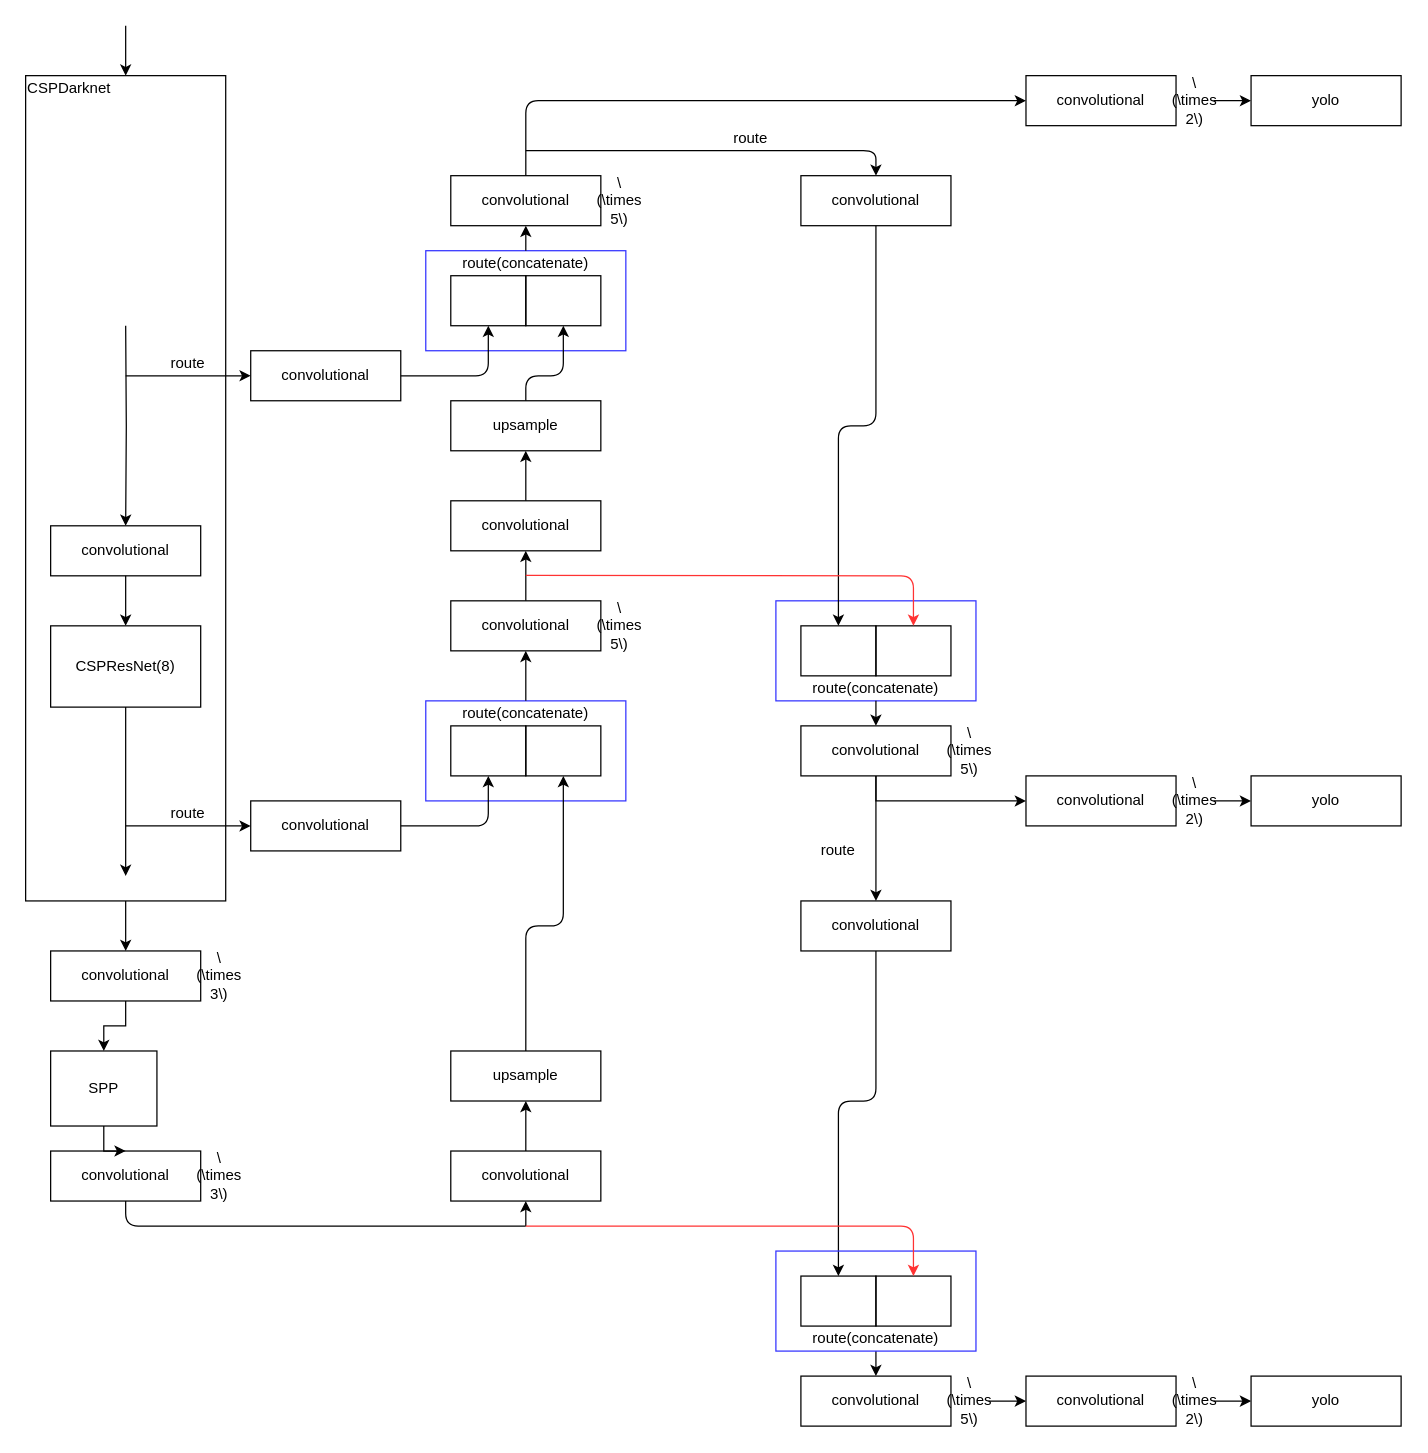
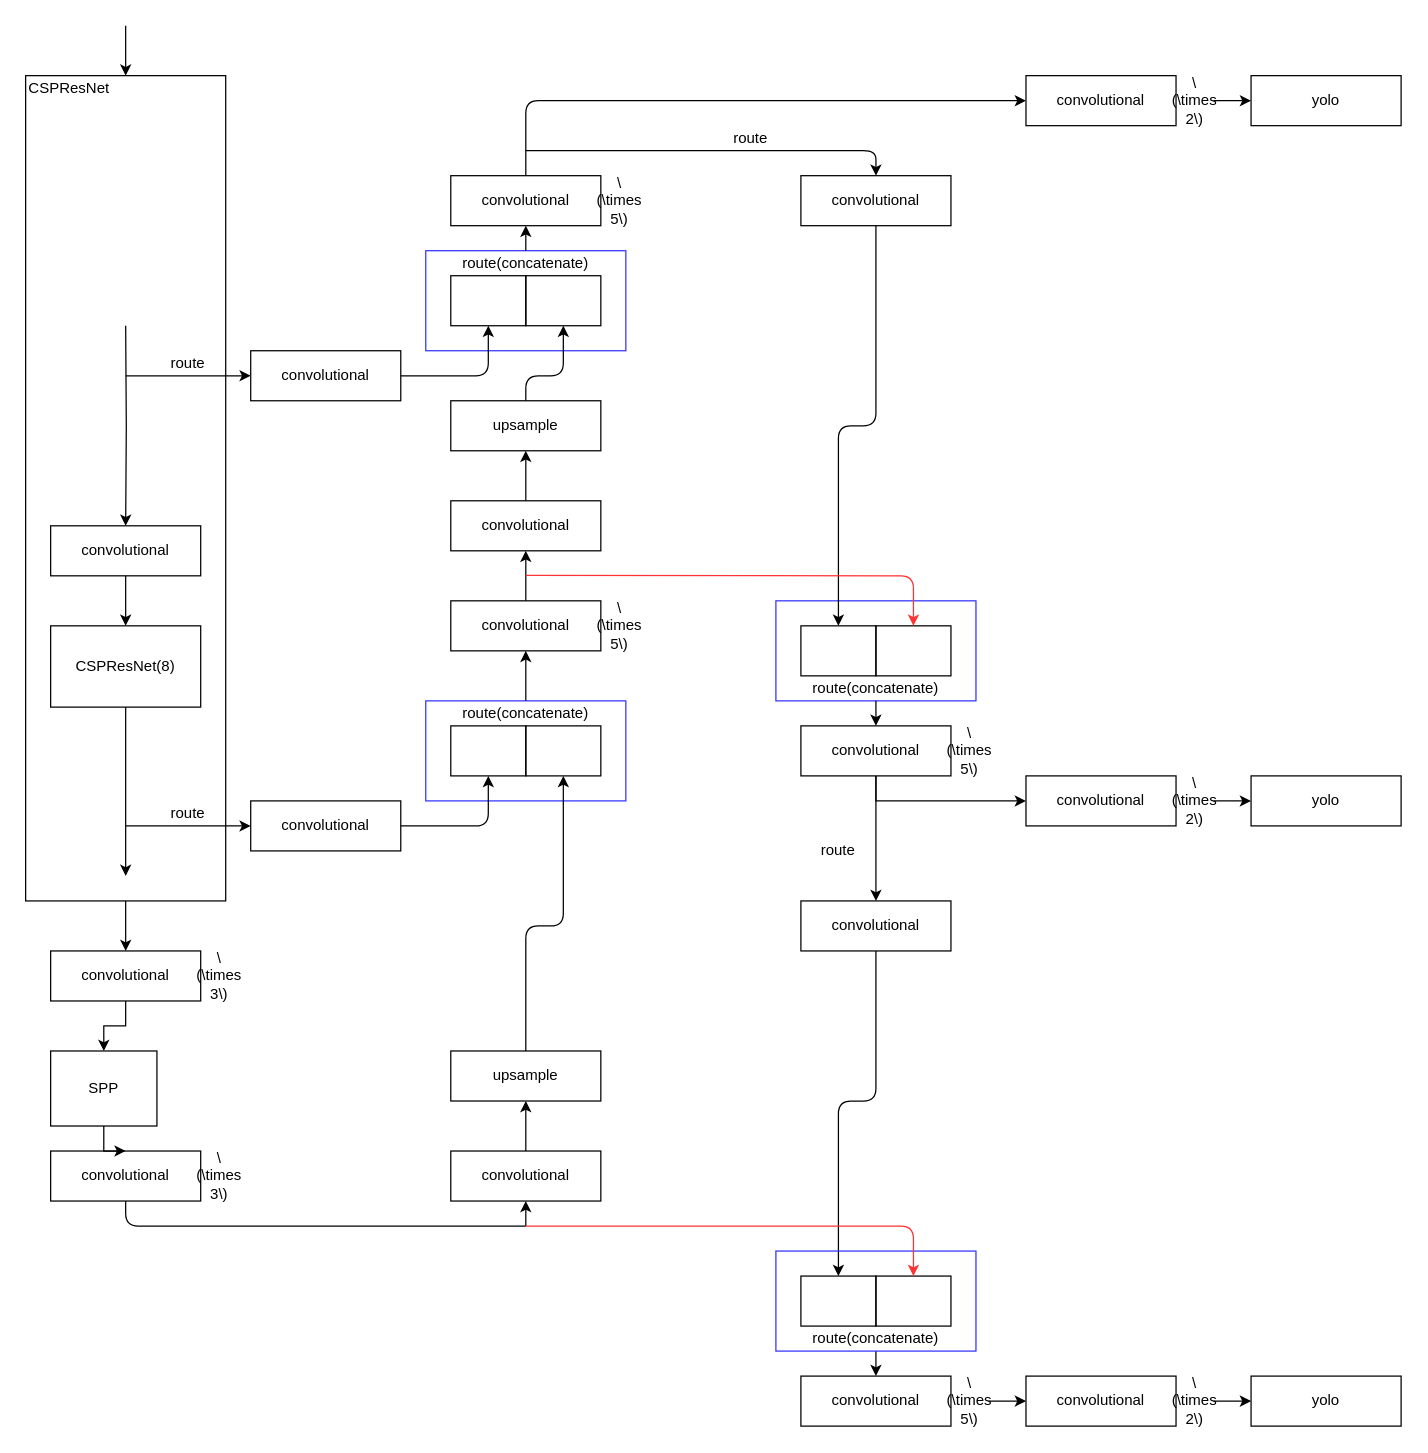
node "CSPDarknet": label "CSPDarknet" -> "CSPResNet"
